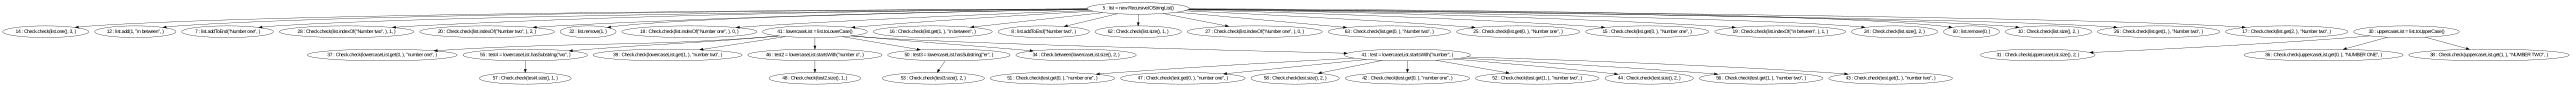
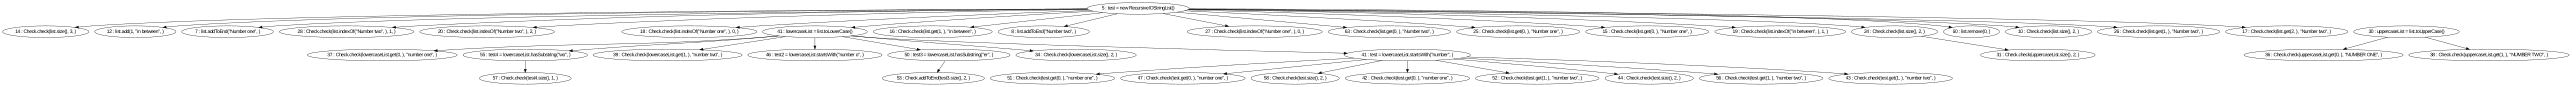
node "5 : list = new RecursiveIOStringList()": label "5 : list = new RecursiveIOStringList()" -> "5 : test = new RecursiveIOStringList()"
node "14 : Check.check(list.one(), 3, )": label "14 : Check.check(list.one(), 3, )" -> "14 : Check.check(list.size(), 3, )"
node "22 : list.remove(1, )": removed
node "62 : Check.check(list.size(), 1, )": removed
edge "30 : uppercaseList = list.toUpperCase()" -> "31 : Check.check(uppercaseList.size(), 2, )": now "24 : Check.check(list.size(), 2, )" -> "31 : Check.check(uppercaseList.size(), 2, )"
node "34 : Check.between(lowercaseList.size(), 2, )": label "34 : Check.between(lowercaseList.size(), 2, )" -> "34 : Check.check(lowercaseList.size(), 2, )"
node "48 : Check.check(test2.size(), 1, )": removed
node "53 : Check.check(test3.size(), 2, )": label "53 : Check.check(test3.size(), 2, )" -> "53 : Check.addToEnd(test3.size(), 2, )"
